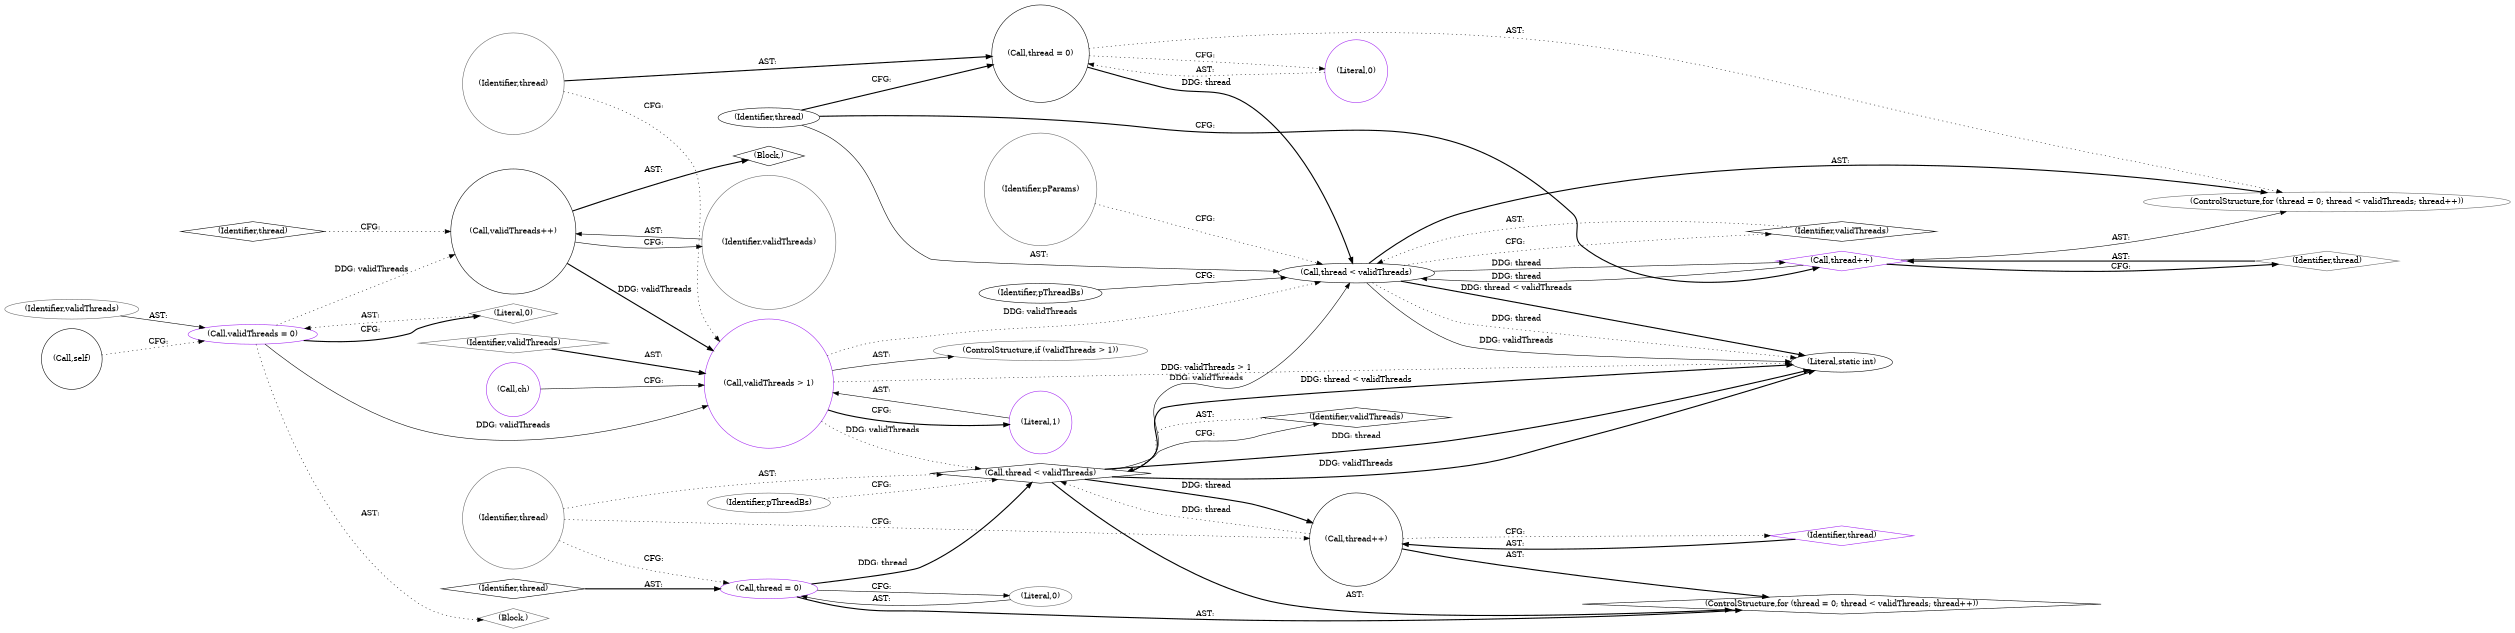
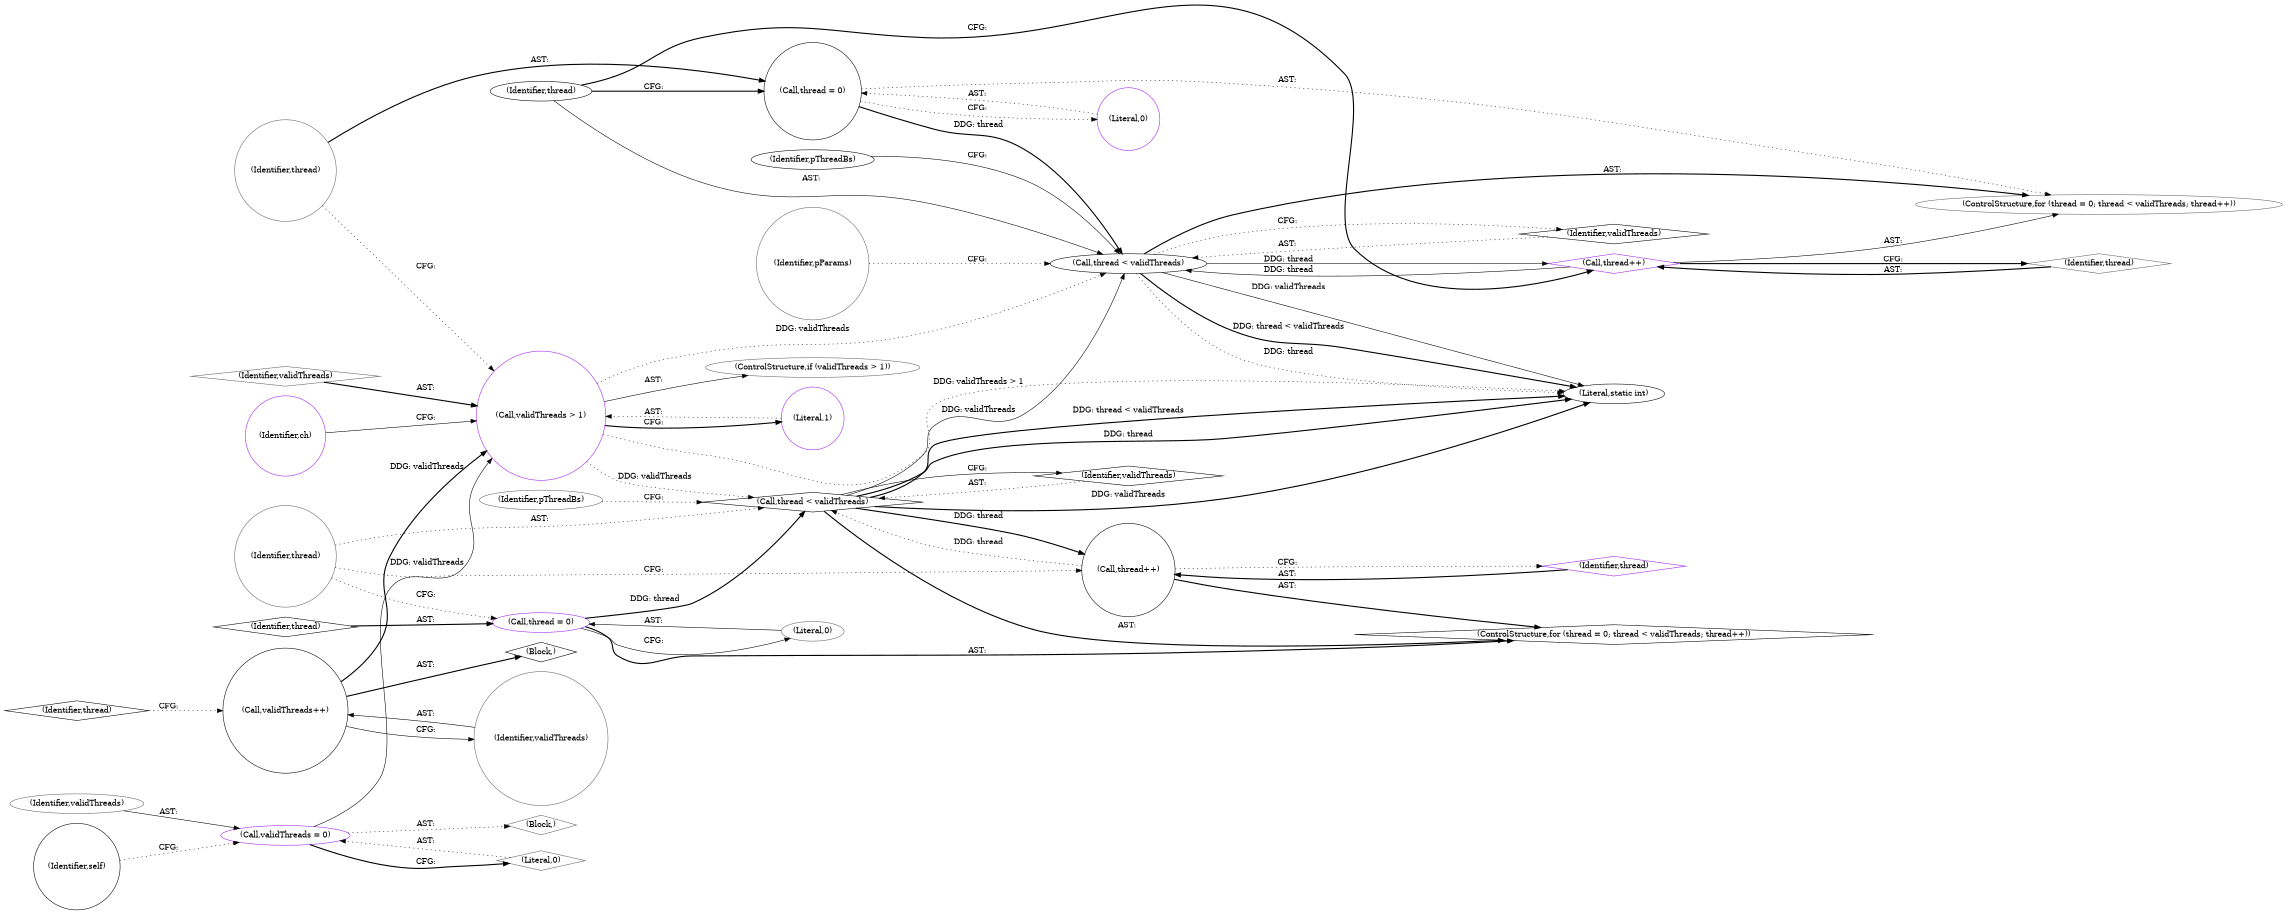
edge "(Call,validThreads = 0)" -> "(Call,validThreads++)": removed, label "DDG: validThreads"
node "(Call,self)": label "(Call,self)" -> "(Identifier,self)"
node "(Call,ch)": label "(Call,ch)" -> "(Identifier,ch)"
edge "(Literal,1)" -> "(Call,validThreads > 1)": style solid -> dotted
